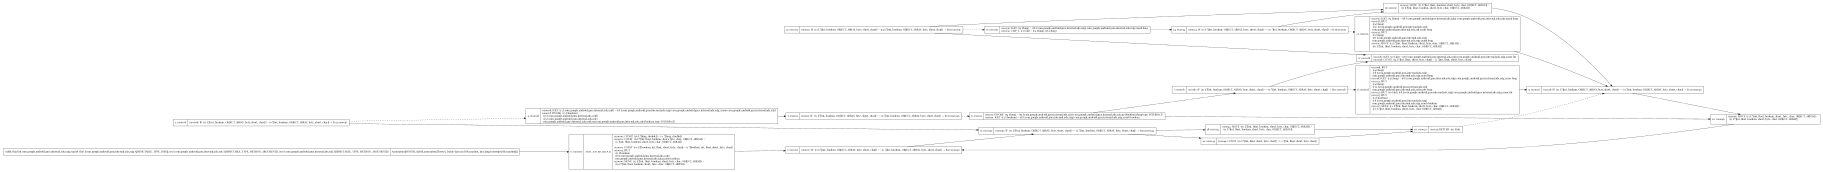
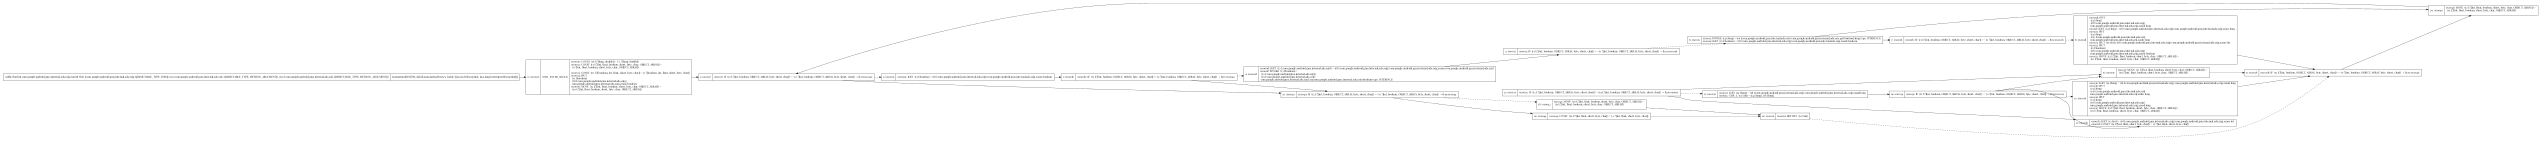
edge "7: 0x001b" -> "11: 0x002b": now "14: 0x0034" -> "11: 0x002b"
node "2: 0x0009": added
edge "17: 0x0040" -> "18: 0x0042": style solid -> dashed
